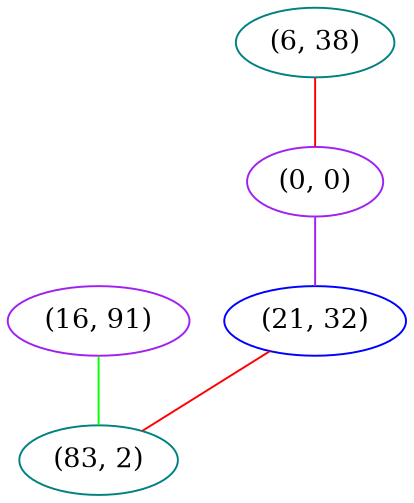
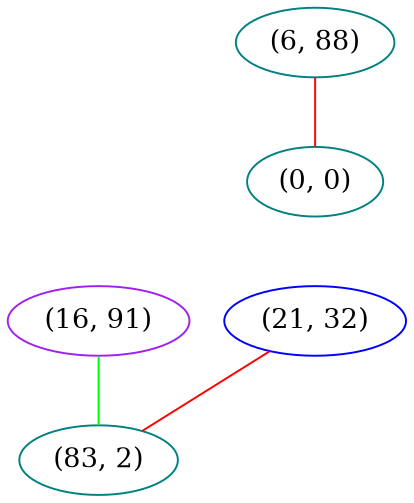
node "(6, 38)": label "(6, 38)" -> "(6, 88)"
node "(0, 0)": color purple -> teal
edge "(0, 0)" -- "(21, 32)": removed
